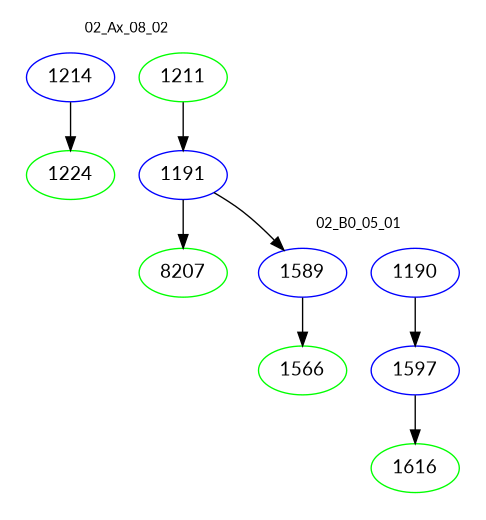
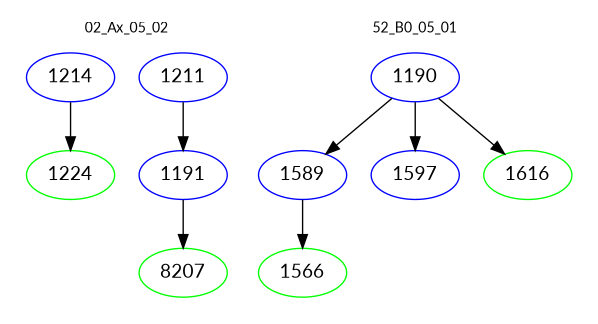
cluster "02_Ax_08_02": label "02_Ax_08_02" -> "02_Ax_05_02"
node "1211": color green -> blue
edge "1191" -> "1589": now "1190" -> "1589"
cluster "02_B0_05_01": label "02_B0_05_01" -> "52_B0_05_01"
edge "1597" -> "1616": now "1190" -> "1616"
